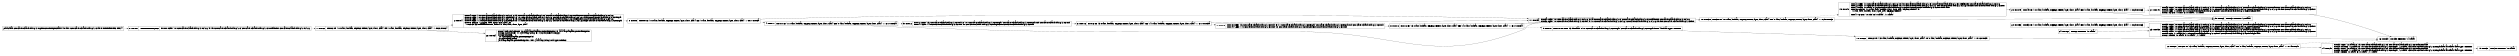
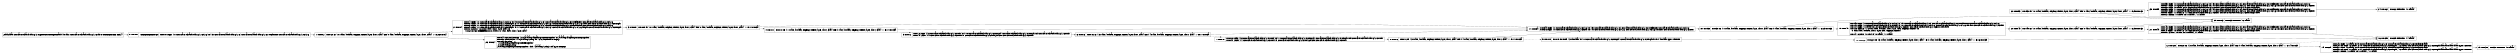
node "0: 0x0000": text "MTH_ENTER_OBJECT" -> "MTH_ENTER_BLOCK"
edge "24: 0x0062" -> "23: 0x0055": reversed
